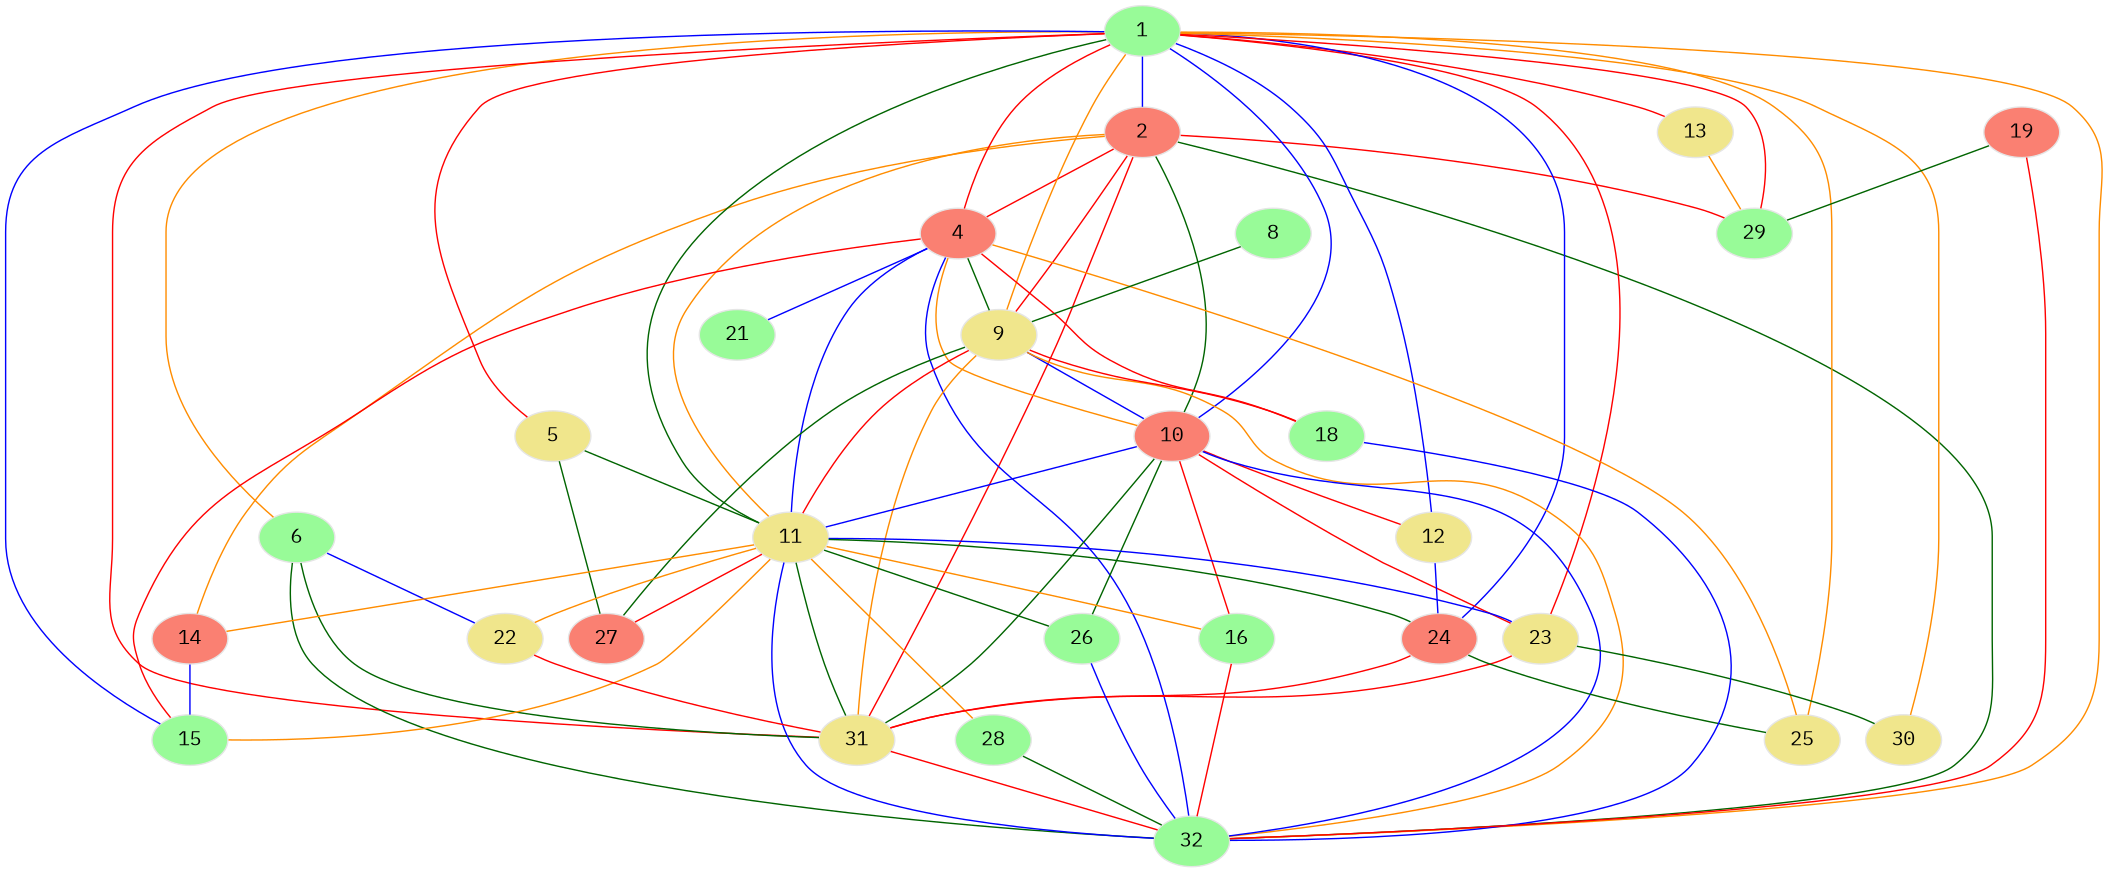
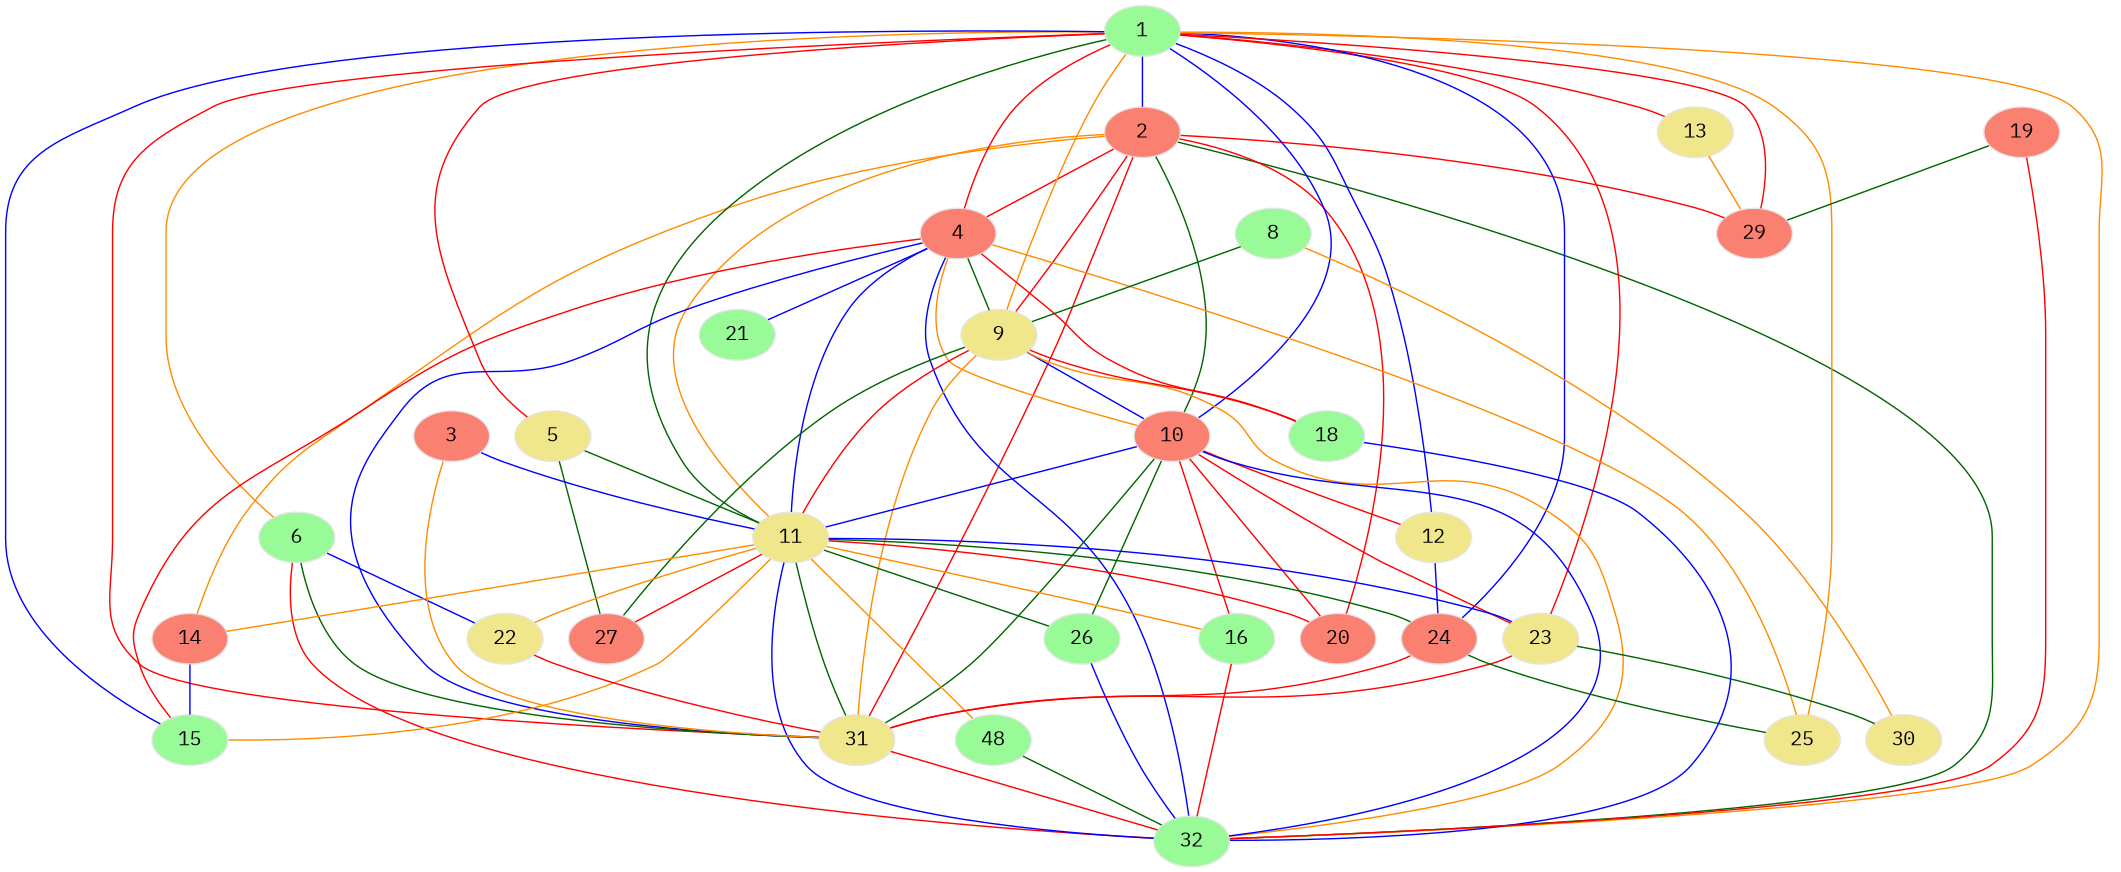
edge "1" -- "30": now "8" -- "30"
node "29": fillcolor palegreen -> salmon
node "3": added
edge "4" -- "31": added
node "20": added
node "28": label "28" -> "48"
edge "6" -- "32": color darkgreen -> red
